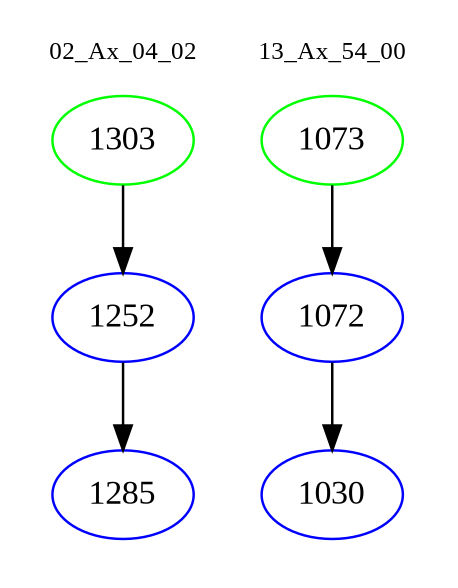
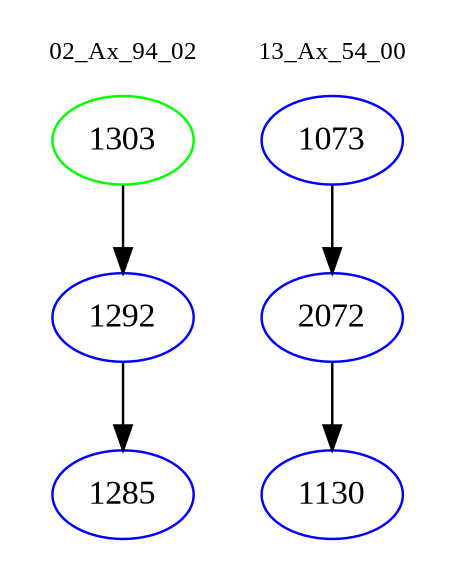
cluster "02_Ax_04_02": label "02_Ax_04_02" -> "02_Ax_94_02"
node "1073": color green -> blue
node "1252": label "1252" -> "1292"
node "1072": label "1072" -> "2072"
node "1030": label "1030" -> "1130"
